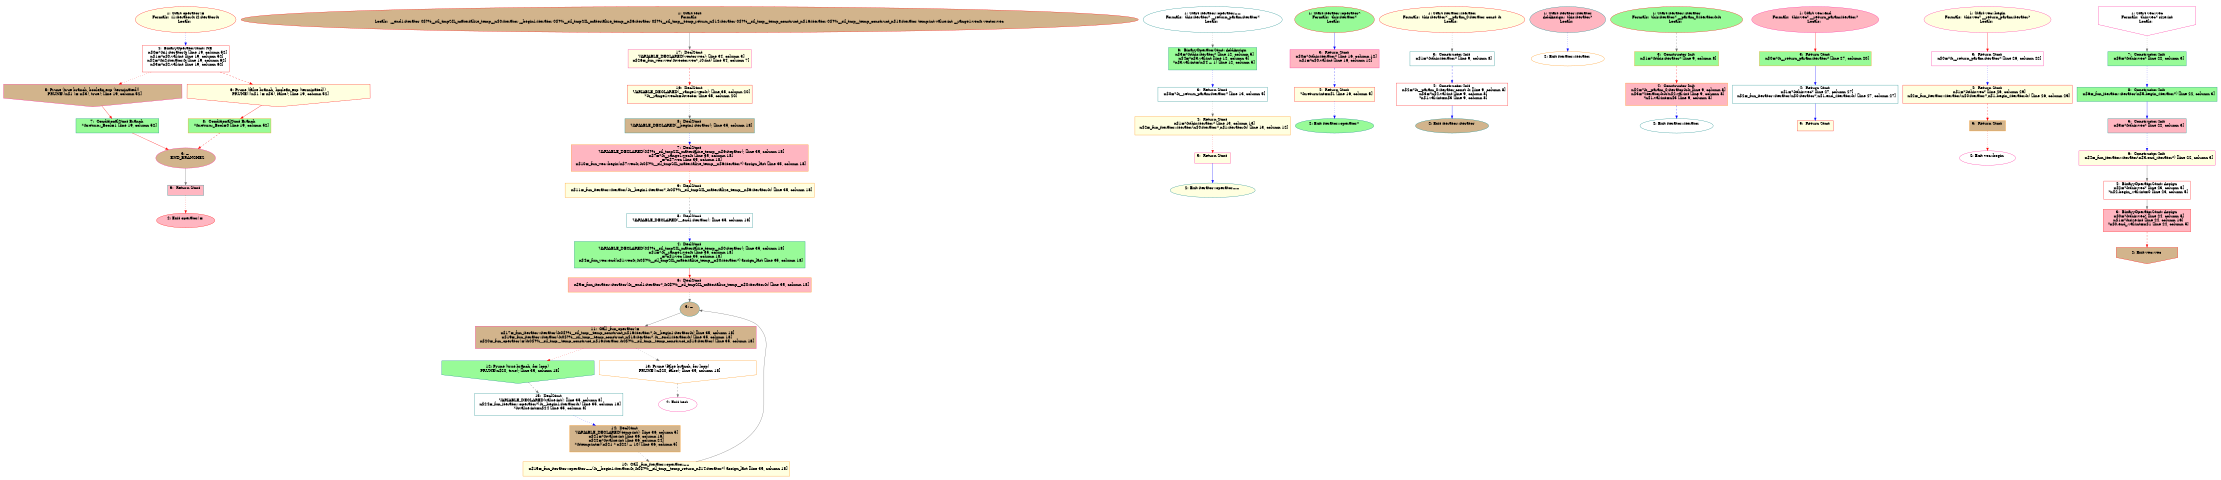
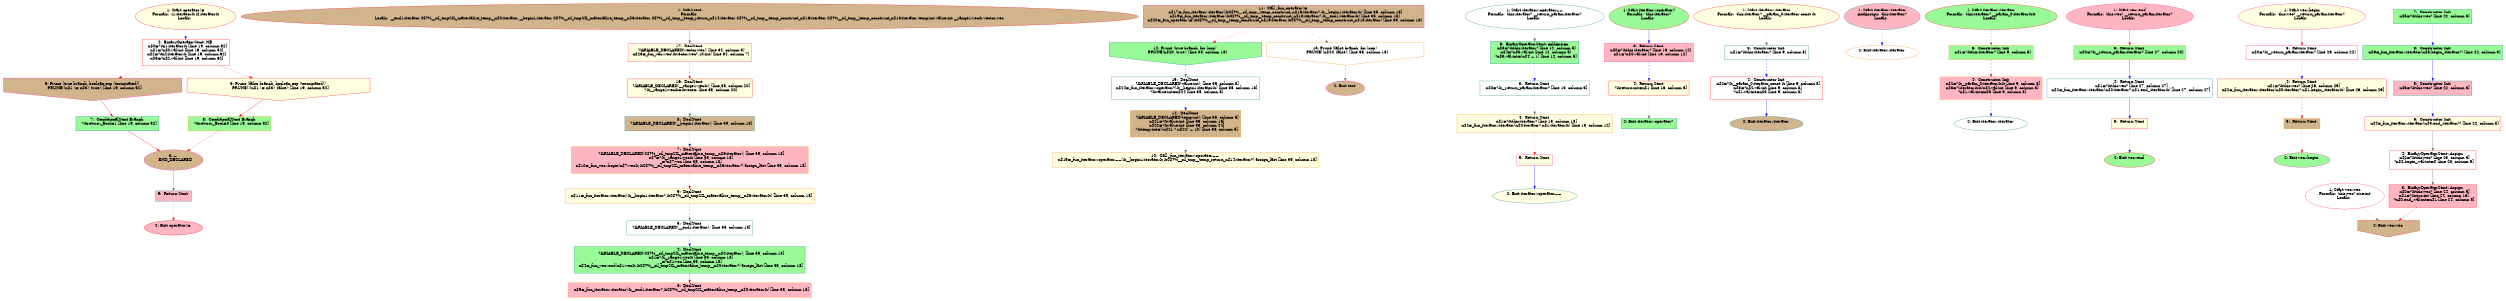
node "1: Start vec::vec Formals:  this:vec* size:int Locals:": shape invhouse -> ellipse
edge "1: Start vec::vec Formals:  this:vec* size:int Locals:" -> "7:  Constructor Init n$5=*&this:vec* [line 22, column 3]": now "1: Start vec::vec Formals:  this:vec* size:int Locals:" -> "2: Exit vec::vec"
edge "4:  Return Stmt *&return:int=n$1 [line 16, column 5]" -> "2: Exit iterator::operator*": color blue -> gray40
node "2: Exit iterator::operator*": shape ellipse -> box
node "3: + END_BRANCHES": label "3: + END_BRANCHES" -> "3: + END_DECLARED"
node "2: Exit vec::begin": fillcolor white -> palegreen
node "2: Exit vec::end": added
node "3: +": removed
node "2: Exit test": fillcolor white -> tan
